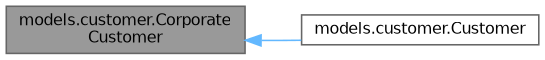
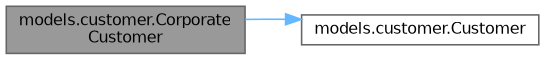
edge "models.customer.Customer" -> "models.customer.Corporate Customer": reversed
